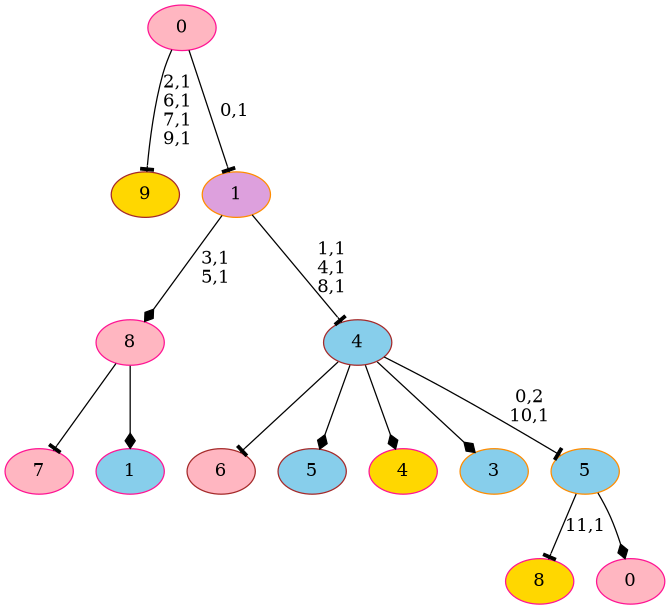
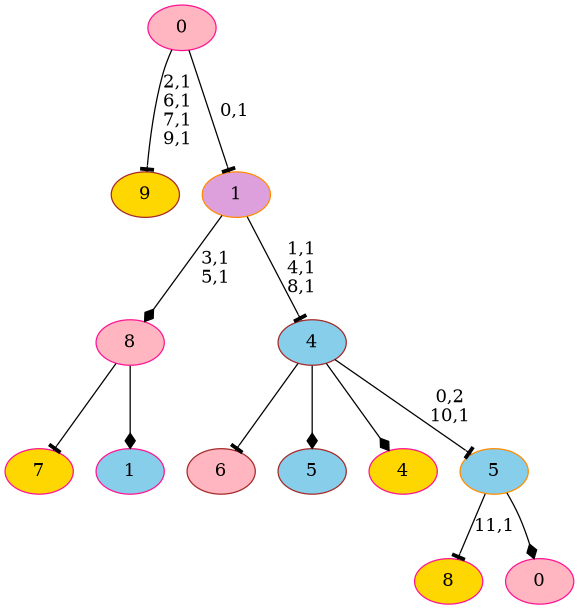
node "7": fillcolor lightpink -> gold
node "3": removed
